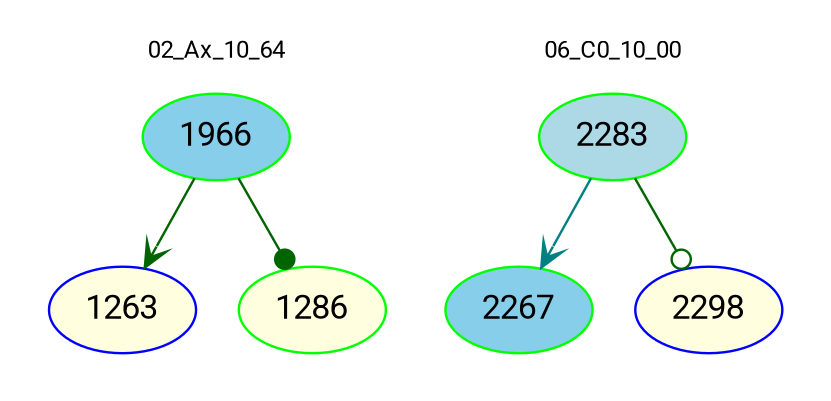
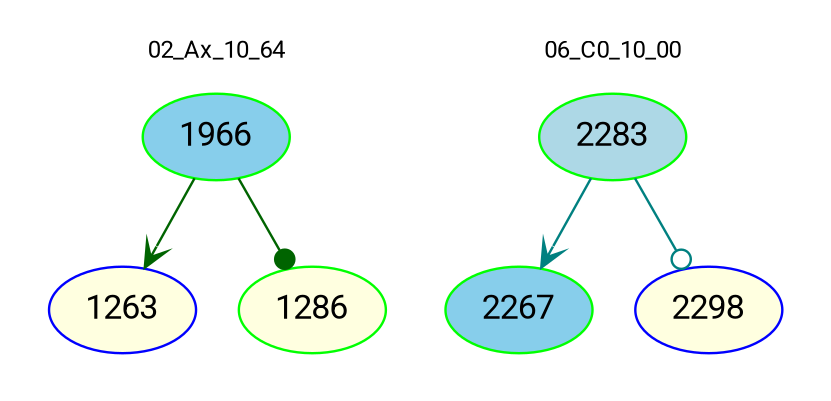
edge "2283" -> "2298": color darkgreen -> teal
